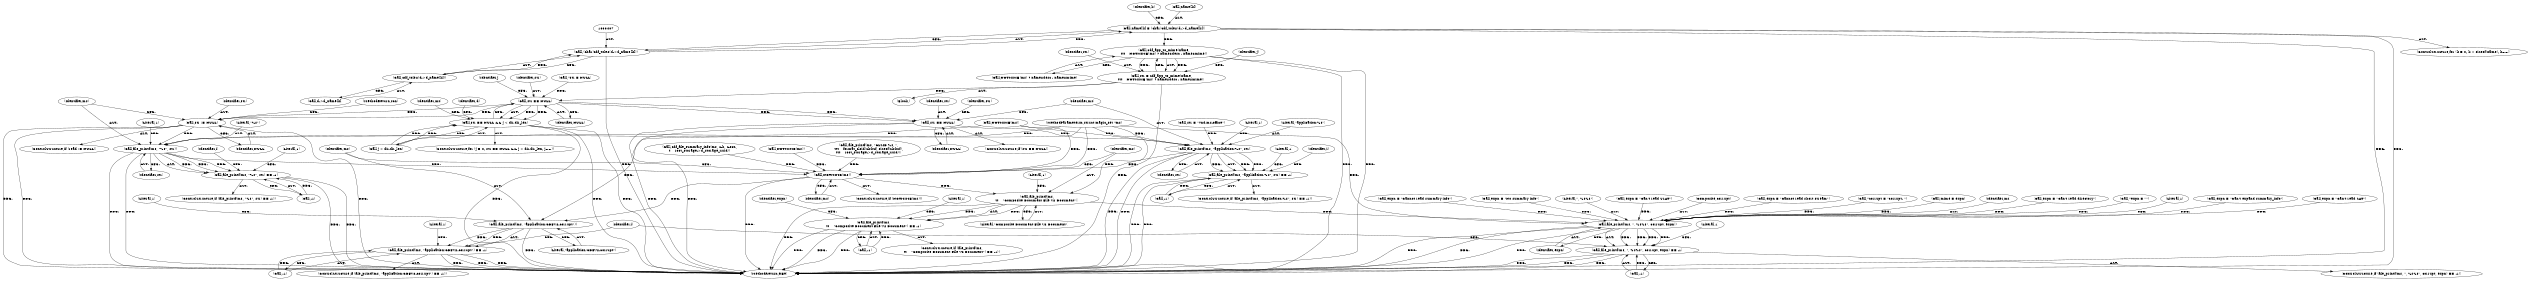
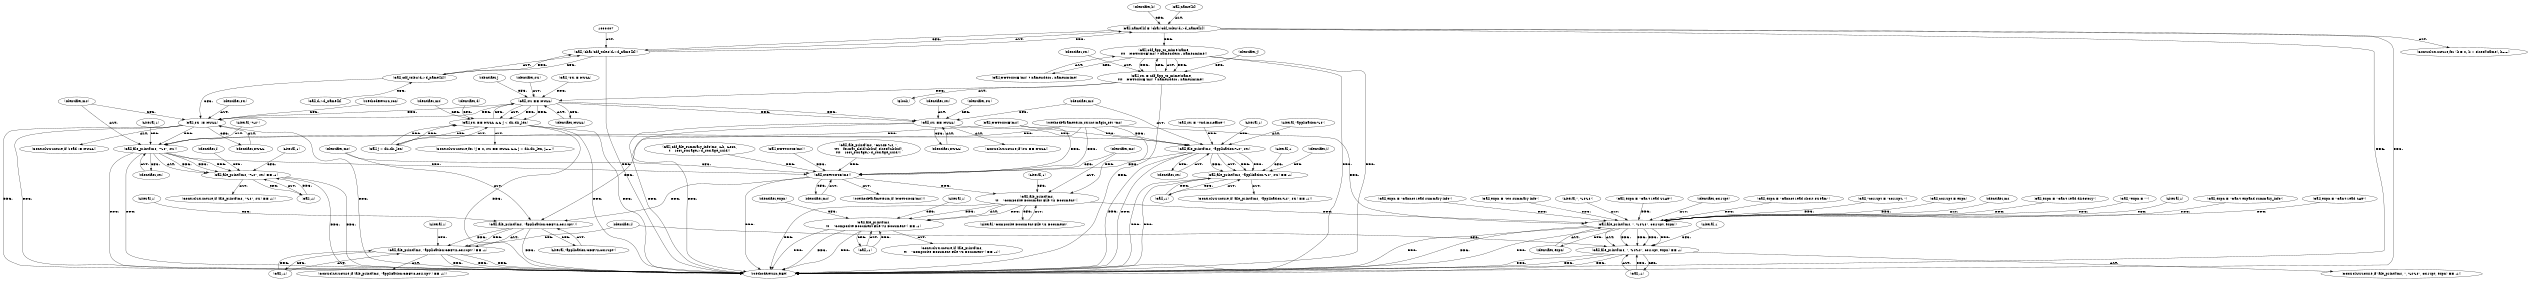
edge "(Call,cdf_tole2(d->d_name[k]))" -> "(Call,d->d_name[k])": now "(Call,cdf_tole2(d->d_name[k]))" -> "(Call,str != NULL)"
edge "(Call,d->d_name[k])" -> "(Call,cdf_tole2(d->d_name[k]))": label "AST: " -> "CFG: "
node "(ControlStructure,if (NOTMIME(ms)))": label "(ControlStructure,if (NOTMIME(ms)))" -> "(MethodParameterIn,if (NOTMIME(ms)))"
node "(Composite,corrupt)": label "(Composite,corrupt)" -> "(Identifier,corrupt)"
node "(Call,mime = expn)": label "(Call,mime = expn)" -> "(Call,corrupt = expn)"
